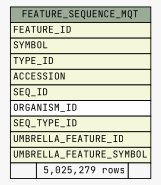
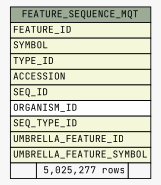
node "FEATURE_SEQUENCE_MQT": text "5,025,279 rows" -> "5,025,277 rows"
